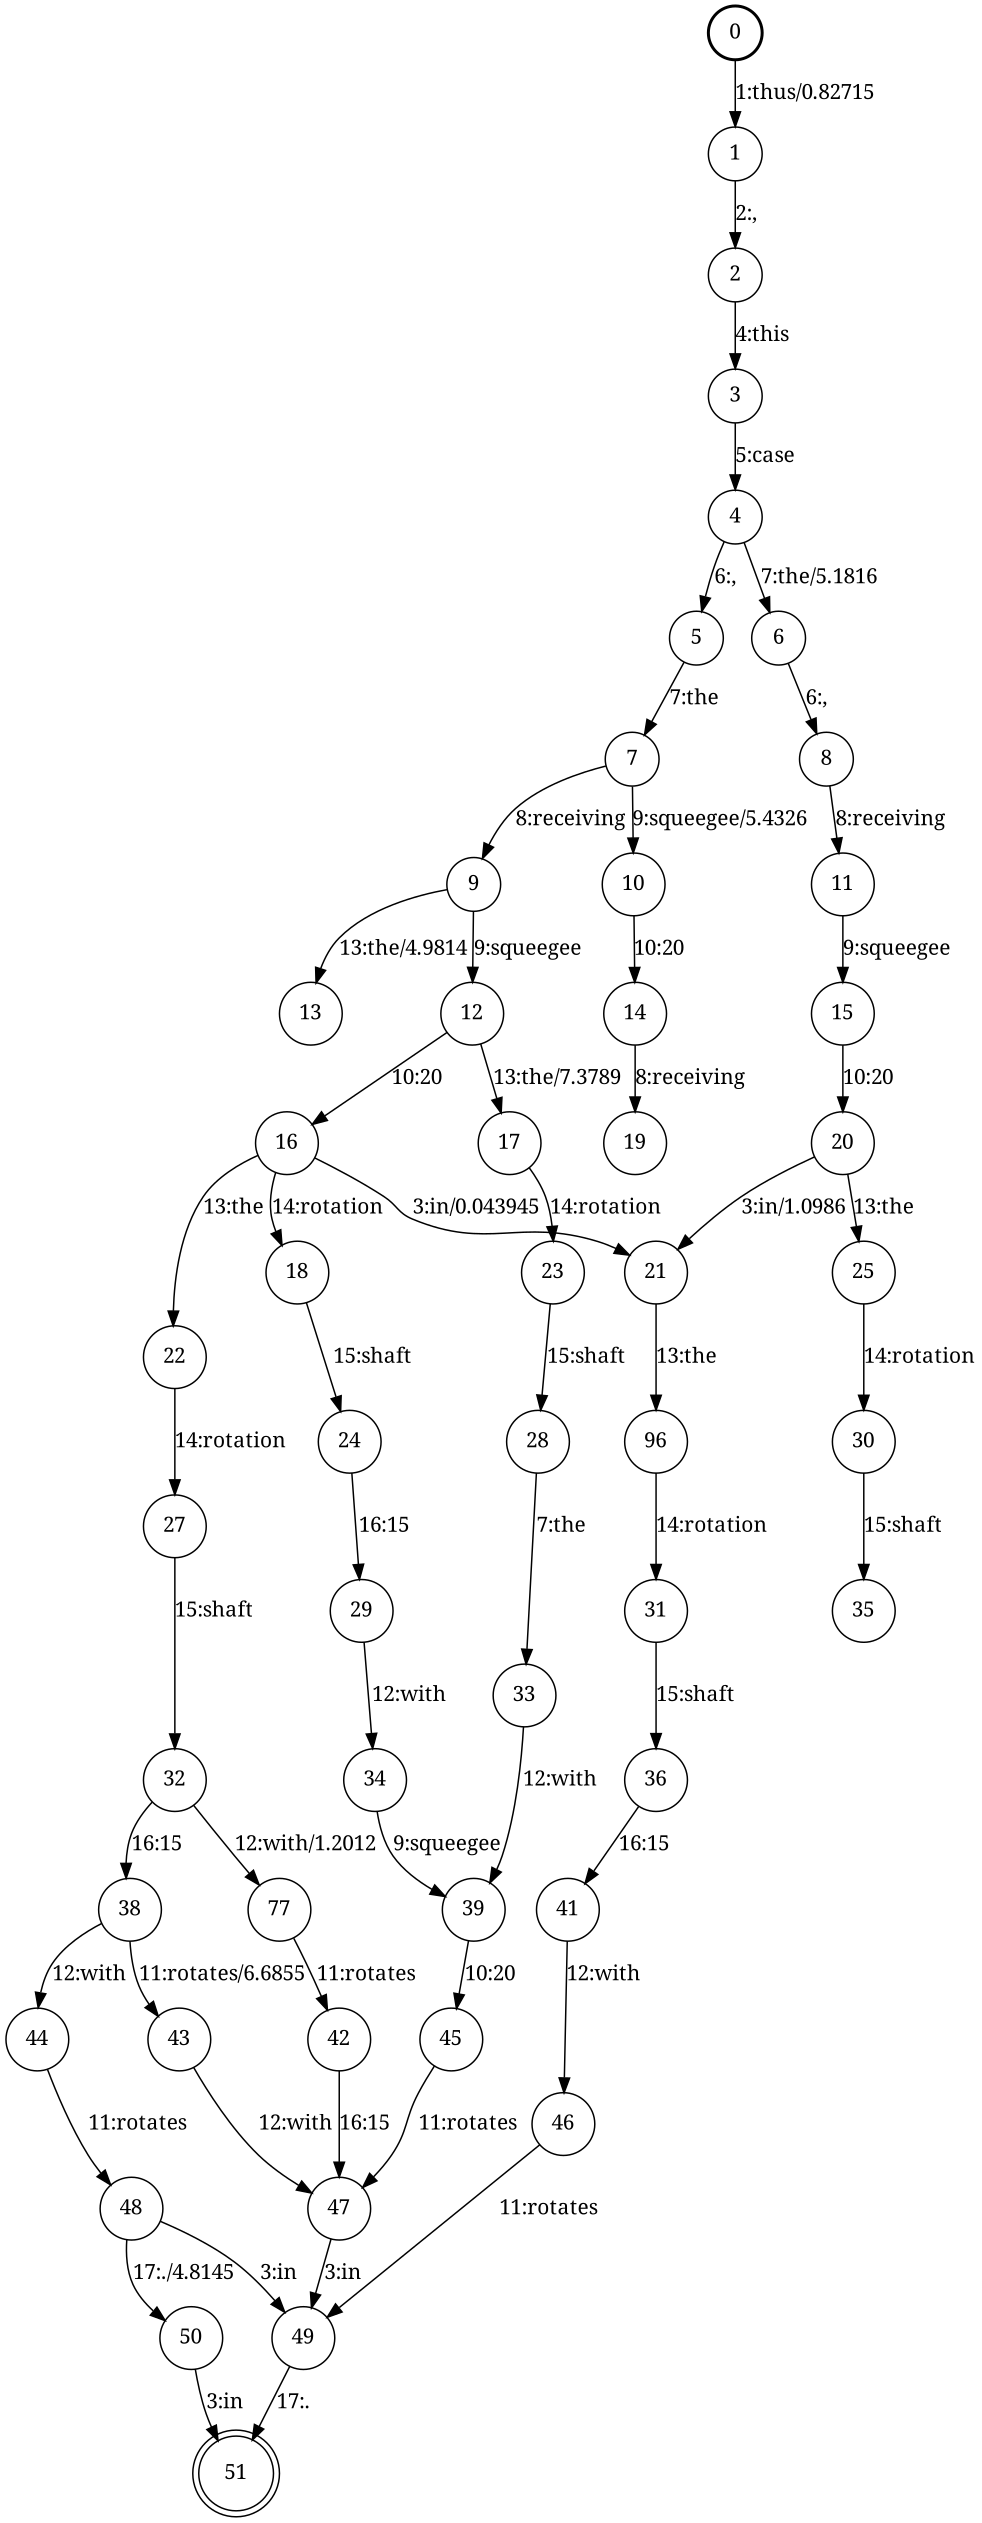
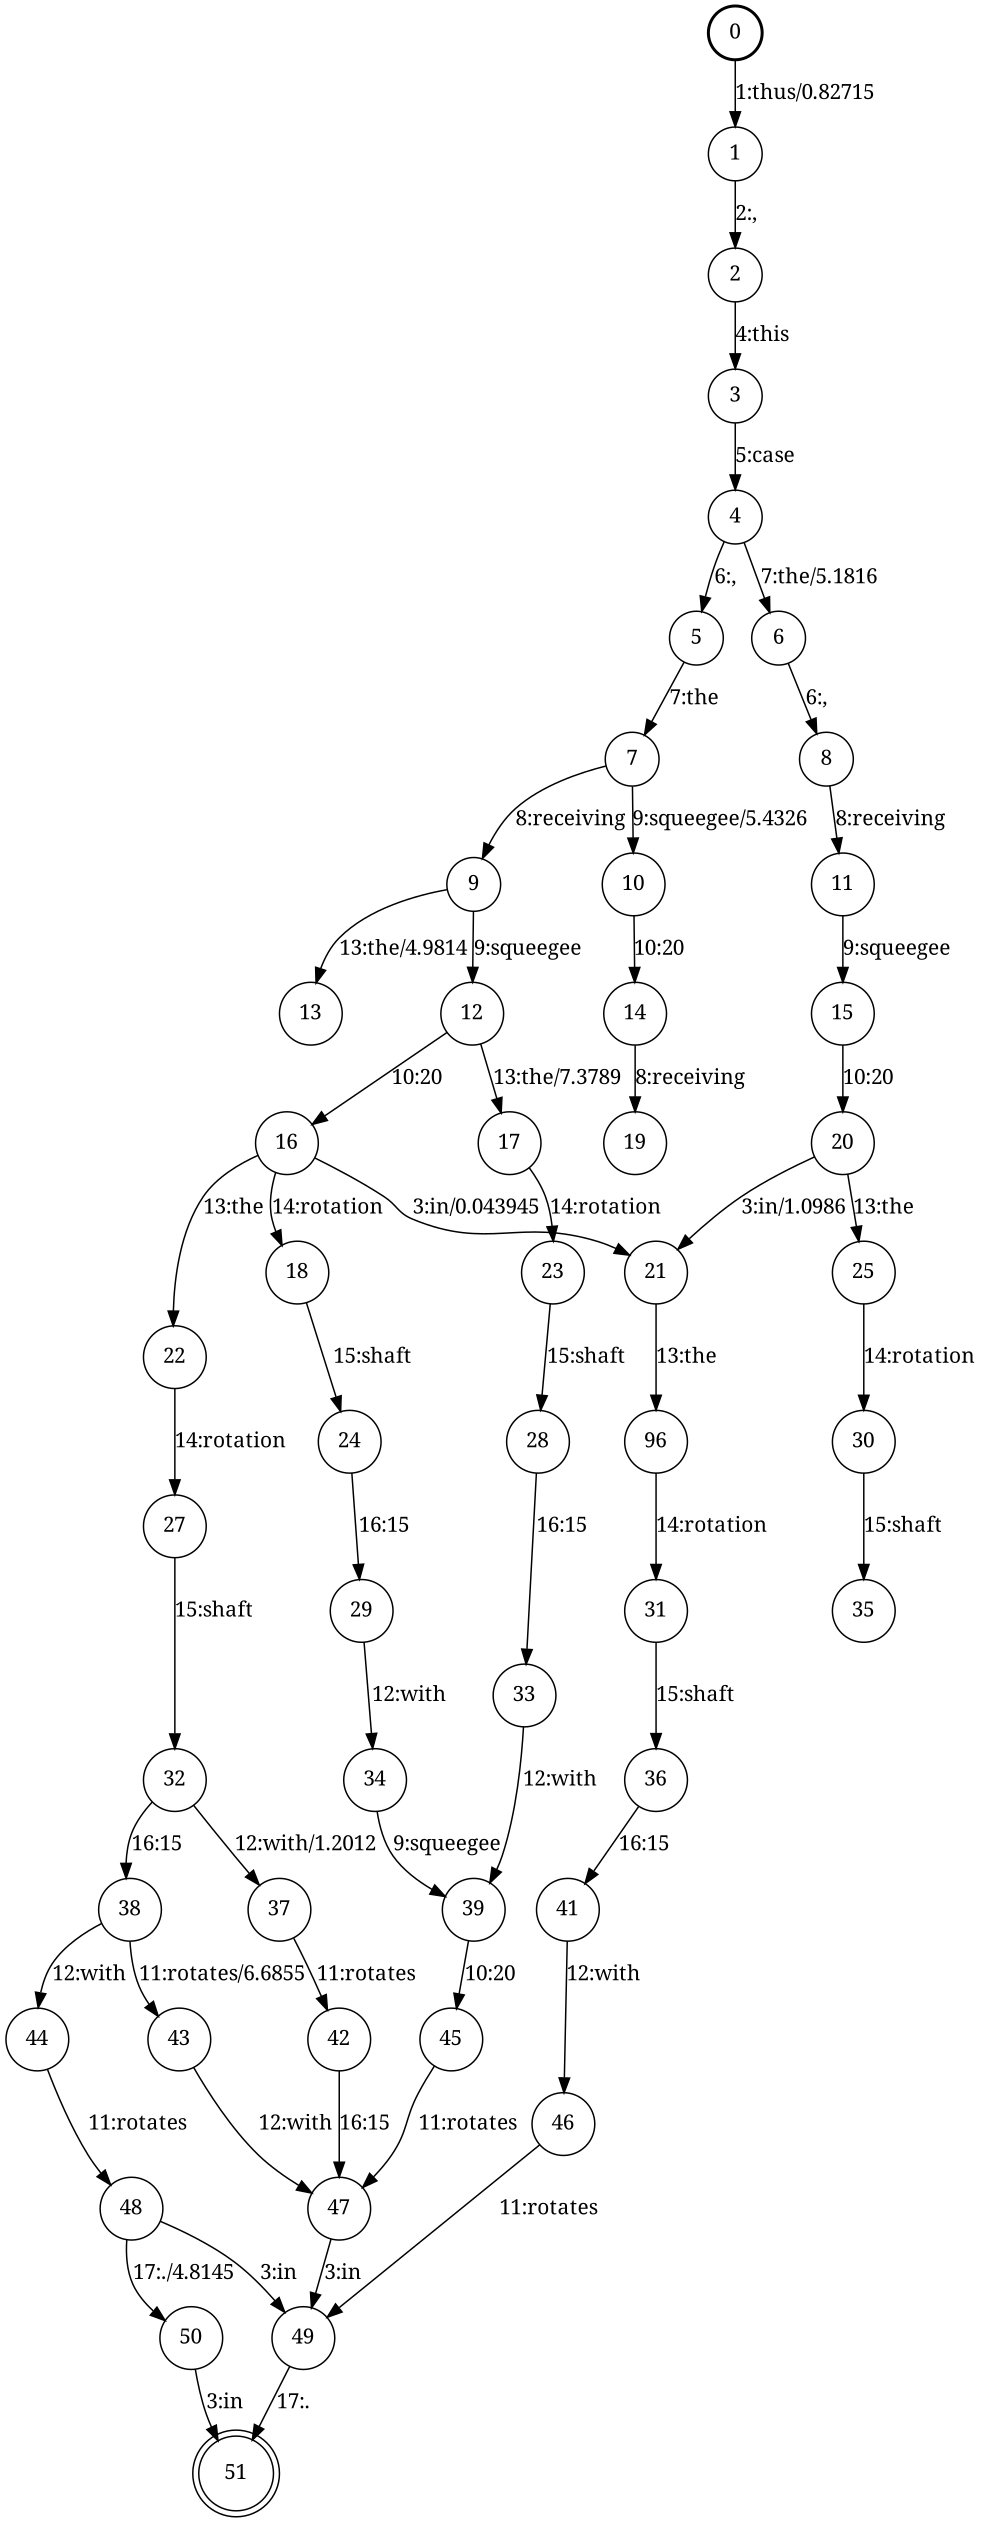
edge "28" -> "33": label "7:the" -> "16:15"
node "77": label "77" -> "37"
